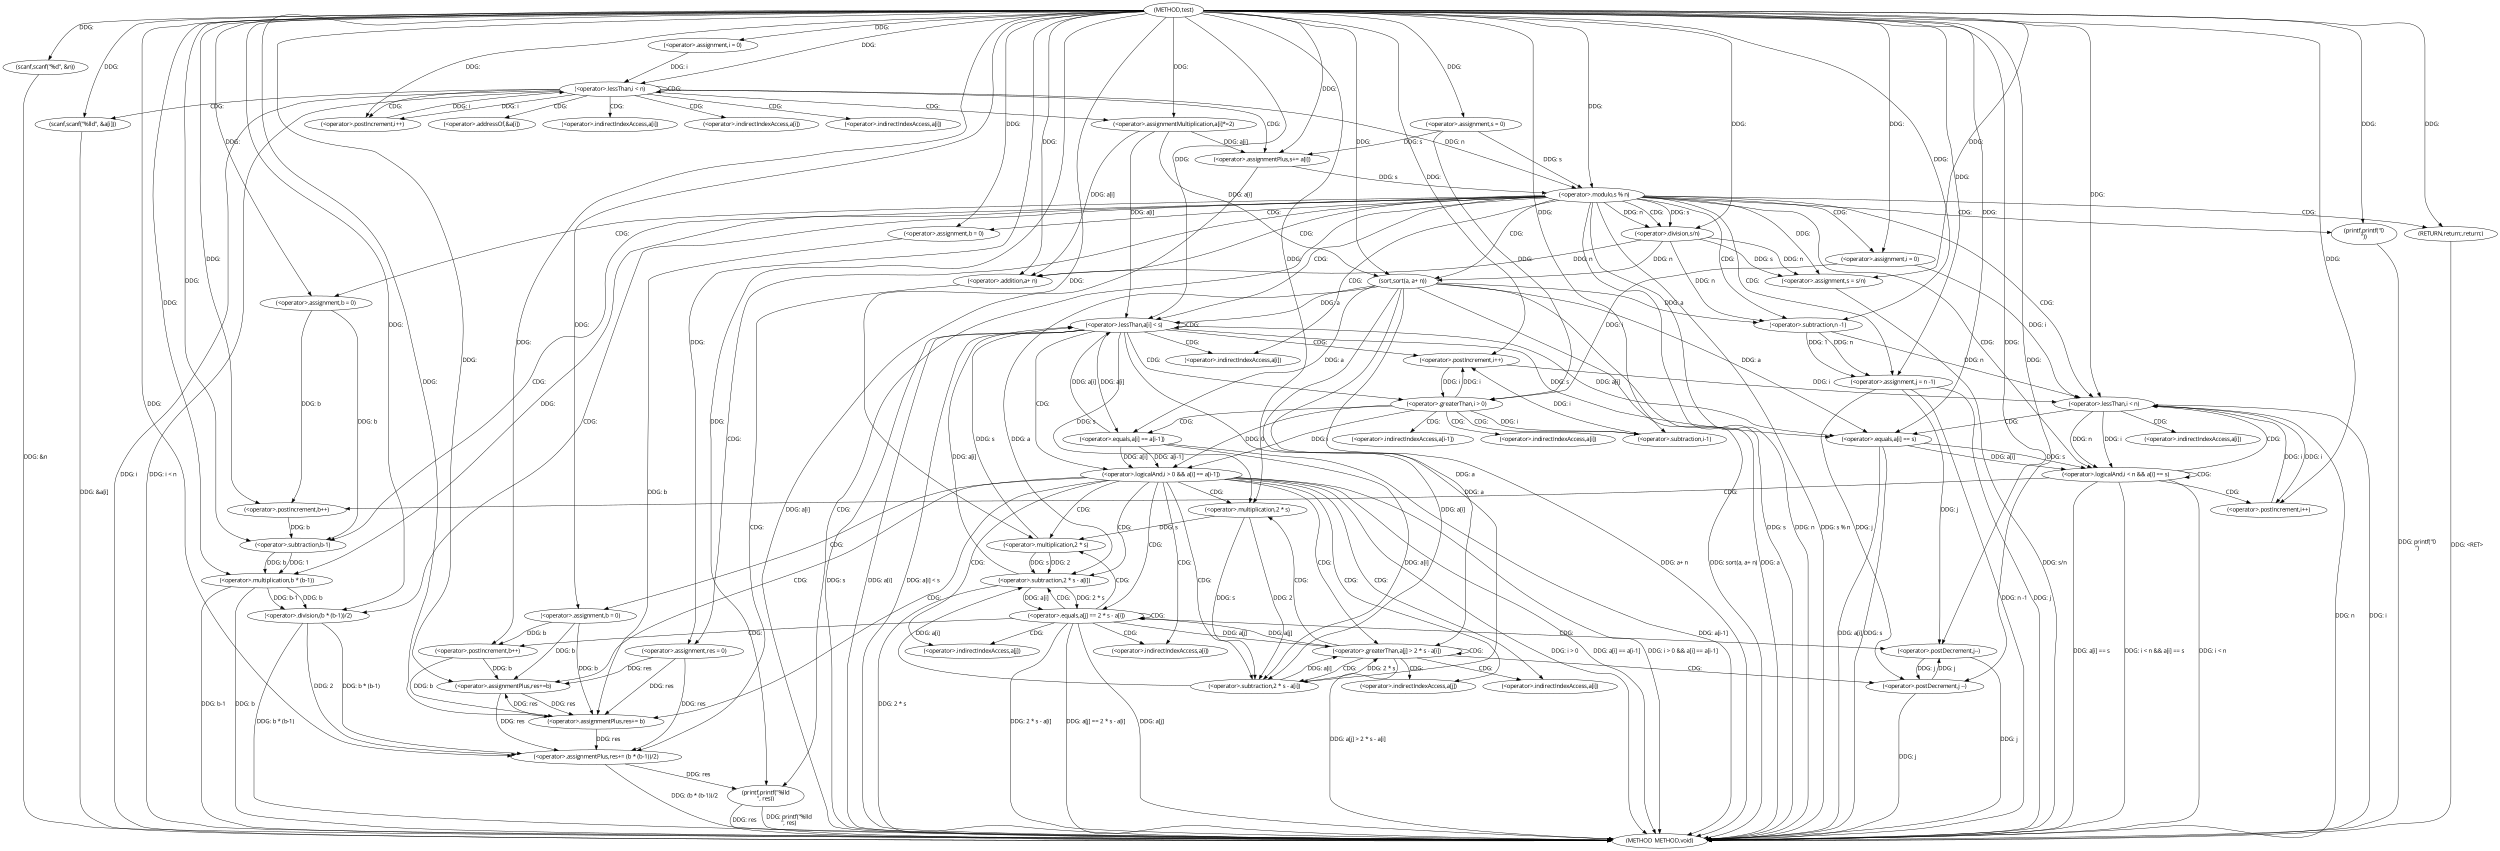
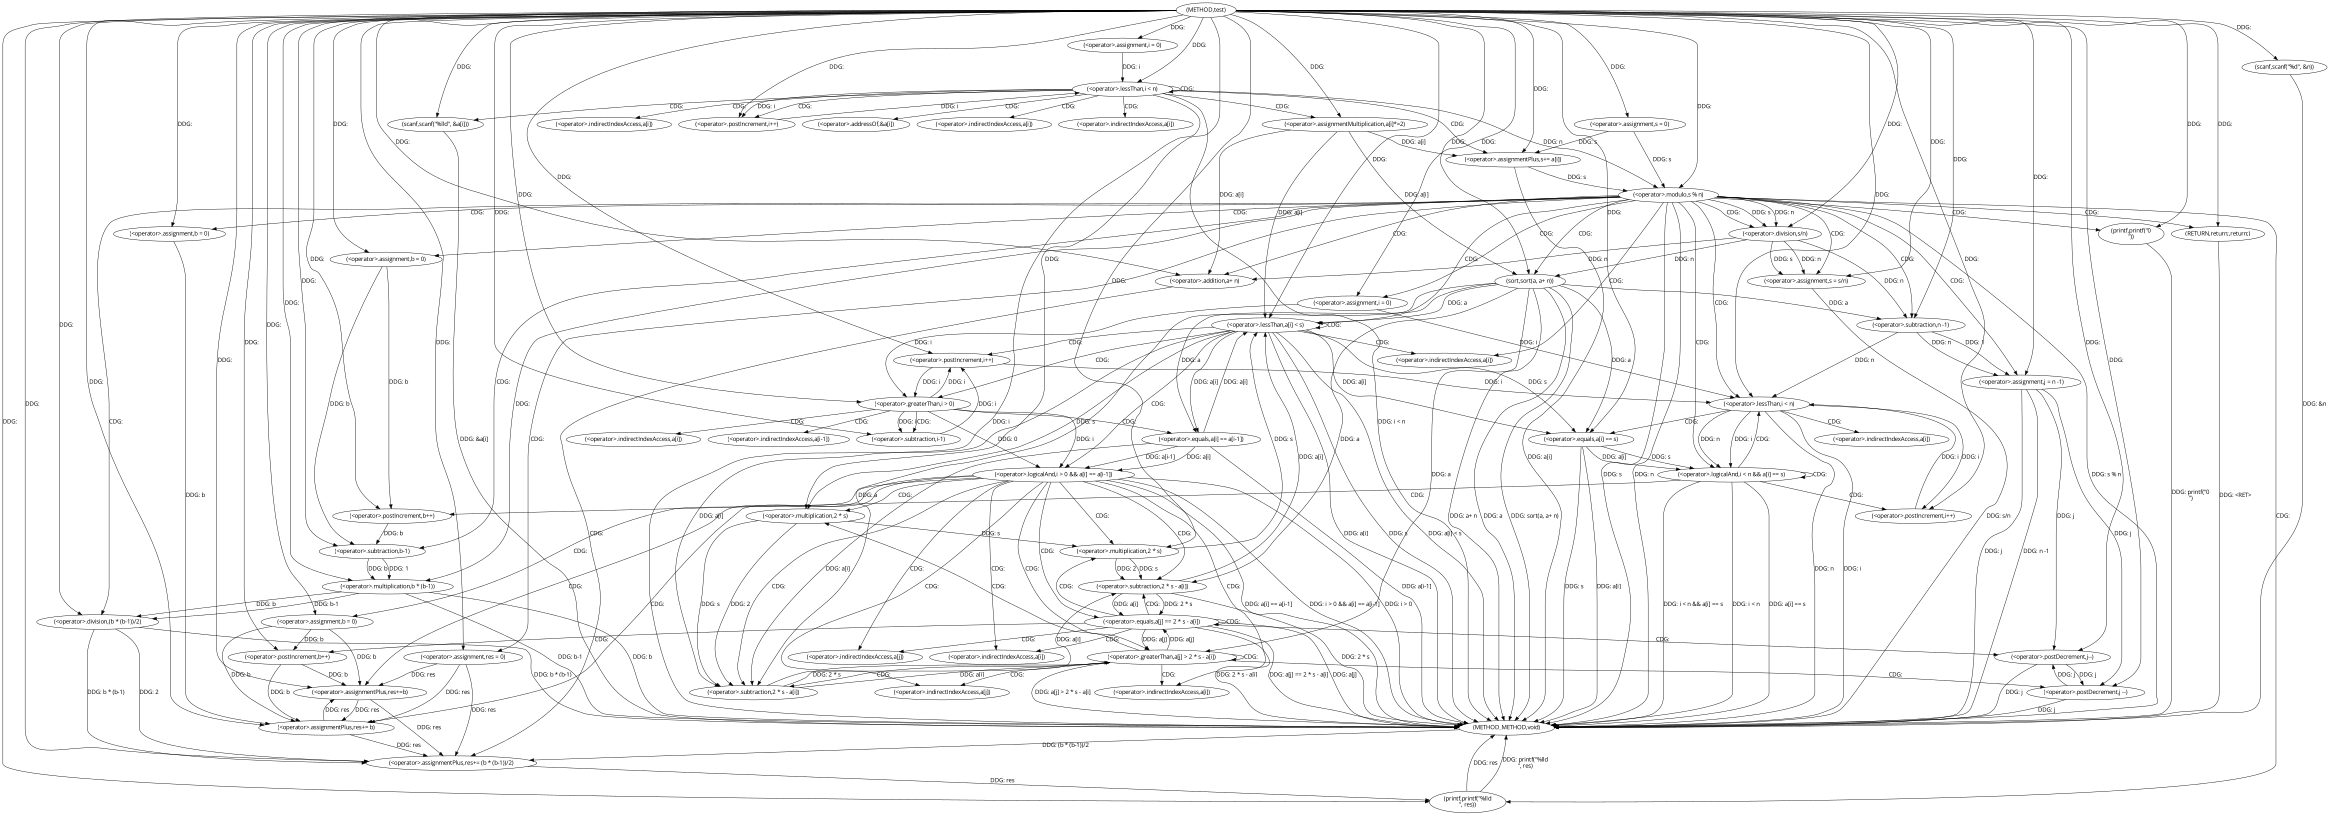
edge "(<operator>.modulo,s % n)" -> "(<operator>.assignment,s = s/n)": label "DDG: " -> "CDG: "
edge "(<operator>.assignment,s = 0)" -> "(<operator>.greaterThan,i > 0)": now "(METHOD,test)" -> "(<operator>.greaterThan,i > 0)"
edge "(<operator>.assignmentPlus,res+= (b * (b-1))/2)" -> "(METHOD_METHOD,void)": reversed
